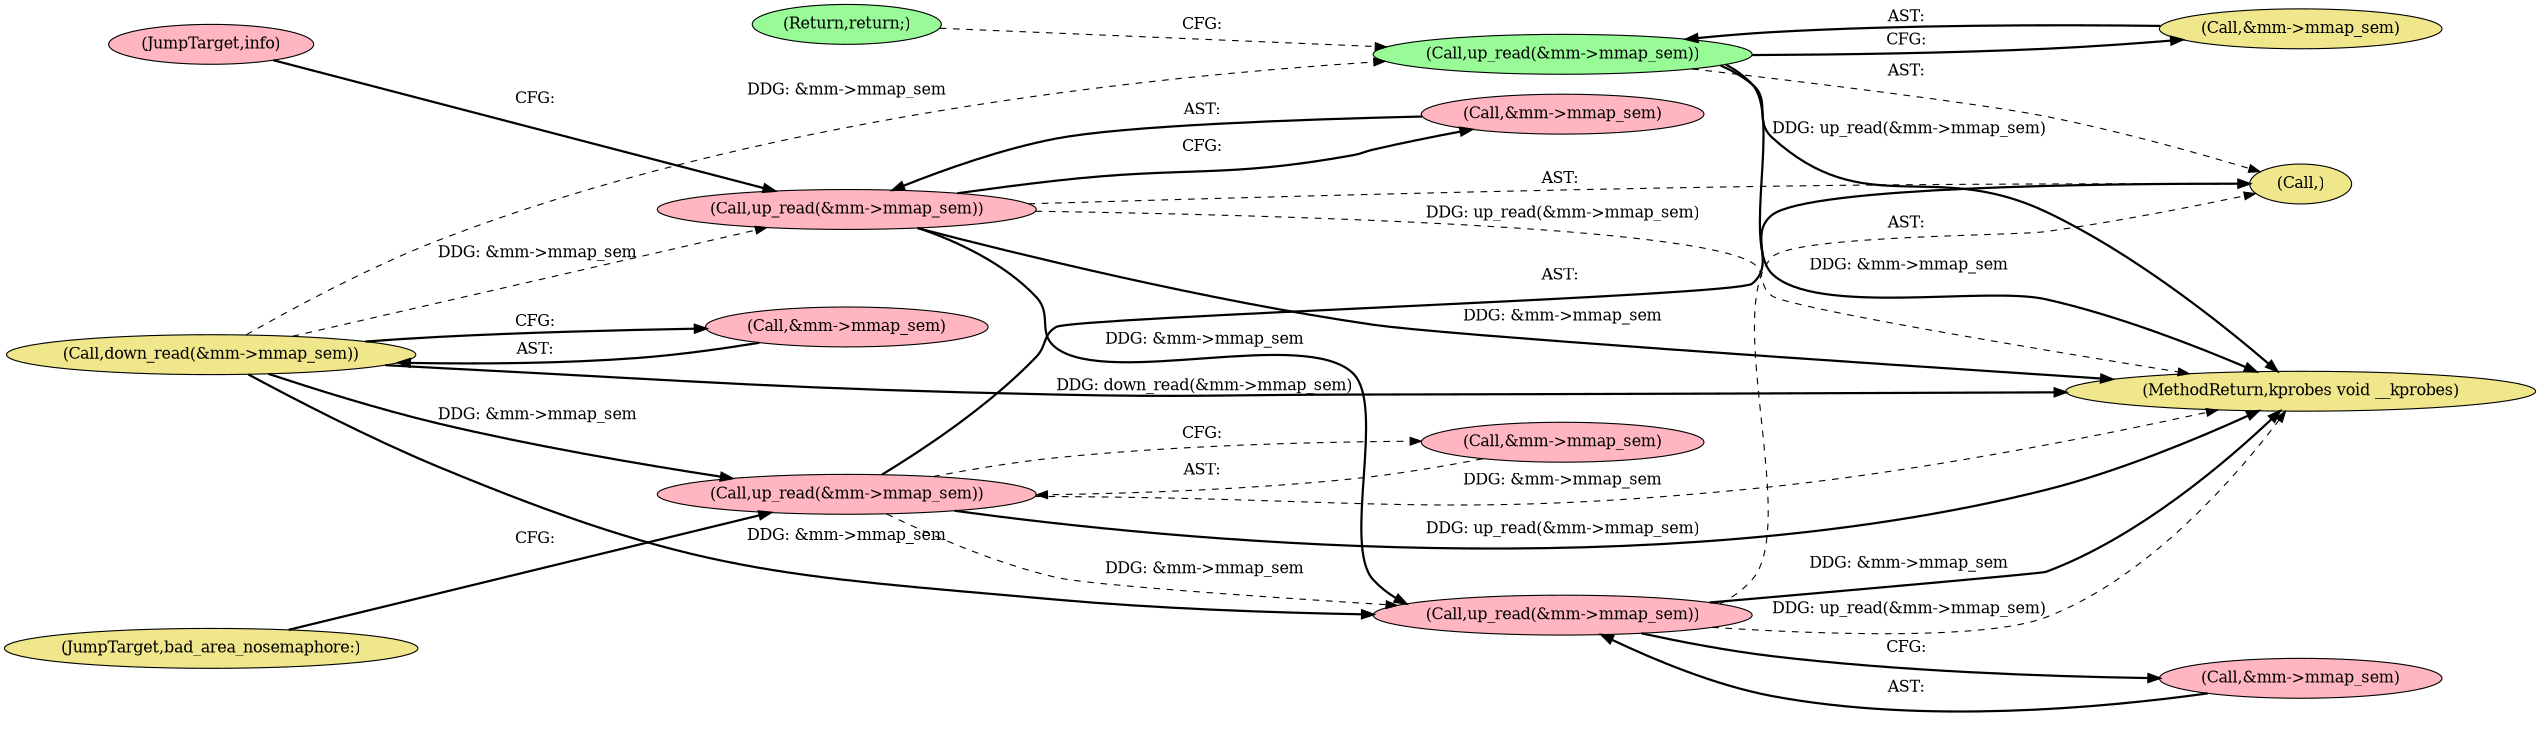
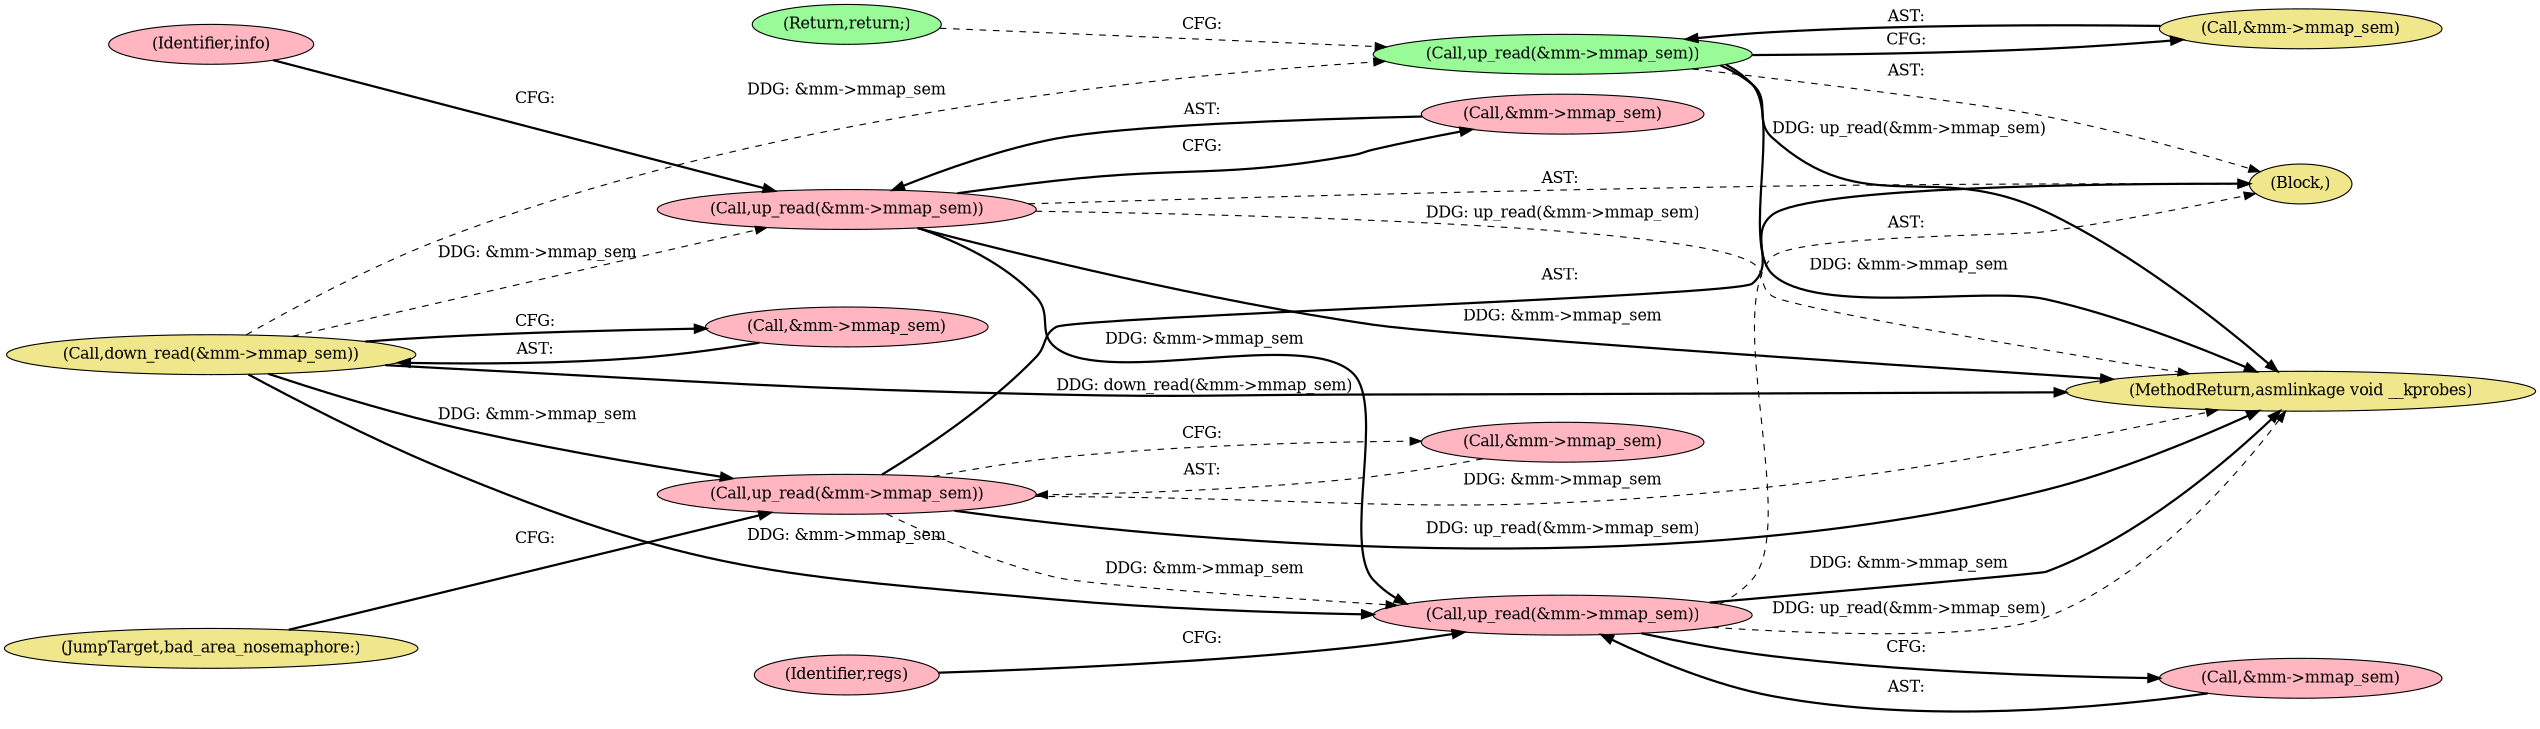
node "(JumpTarget,info)": label "(JumpTarget,info)" -> "(Identifier,info)"
node "(Call,)": label "(Call,)" -> "(Block,)"
node "(MethodReturn,kprobes void __kprobes)": label "(MethodReturn,kprobes void __kprobes)" -> "(MethodReturn,asmlinkage void __kprobes)"
node "(Identifier,regs)": added
